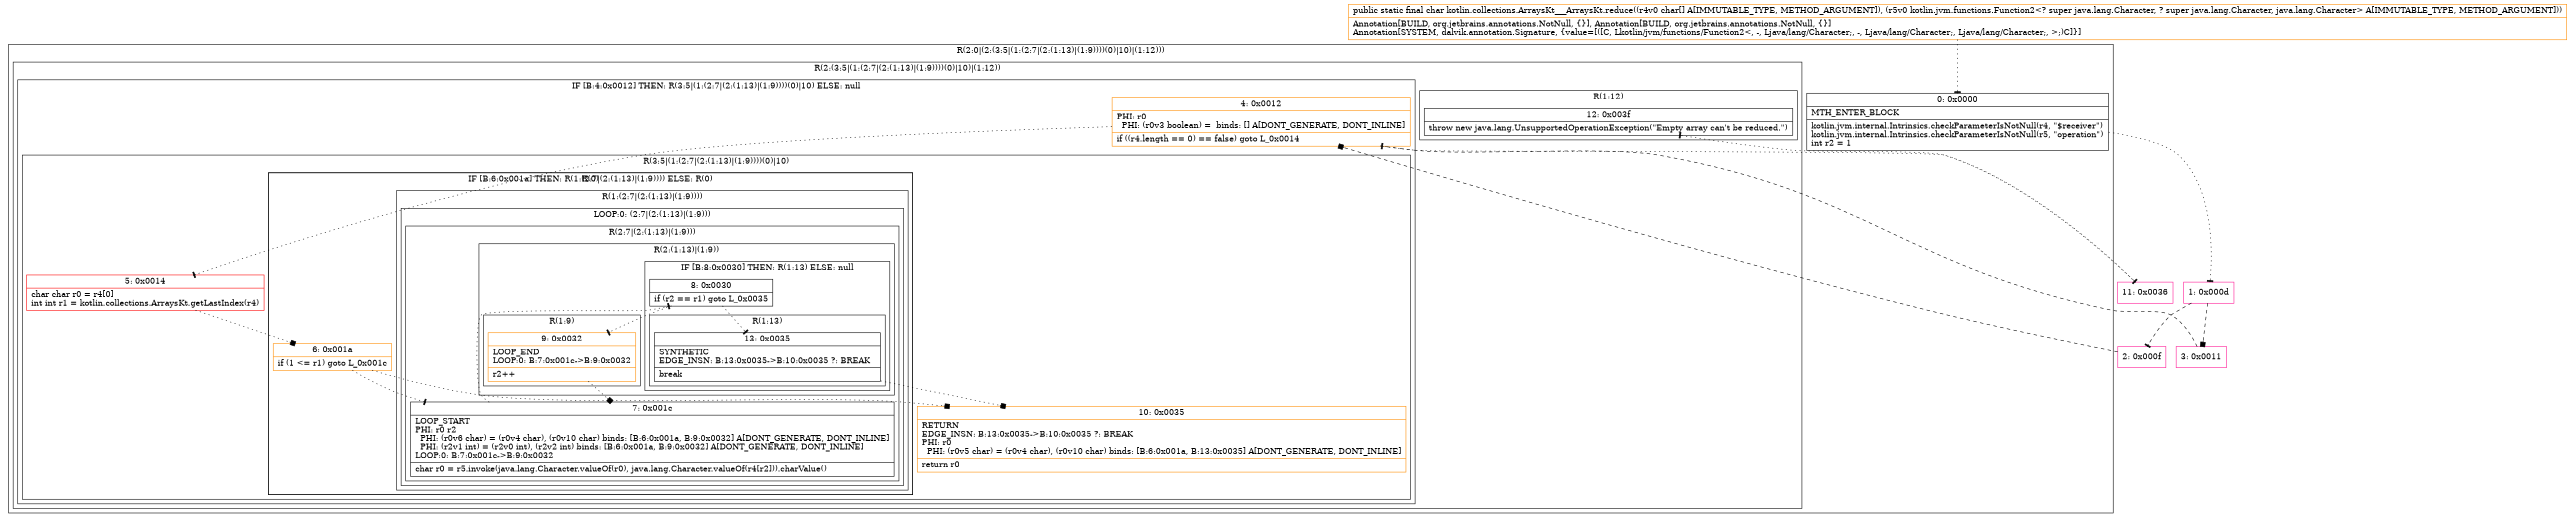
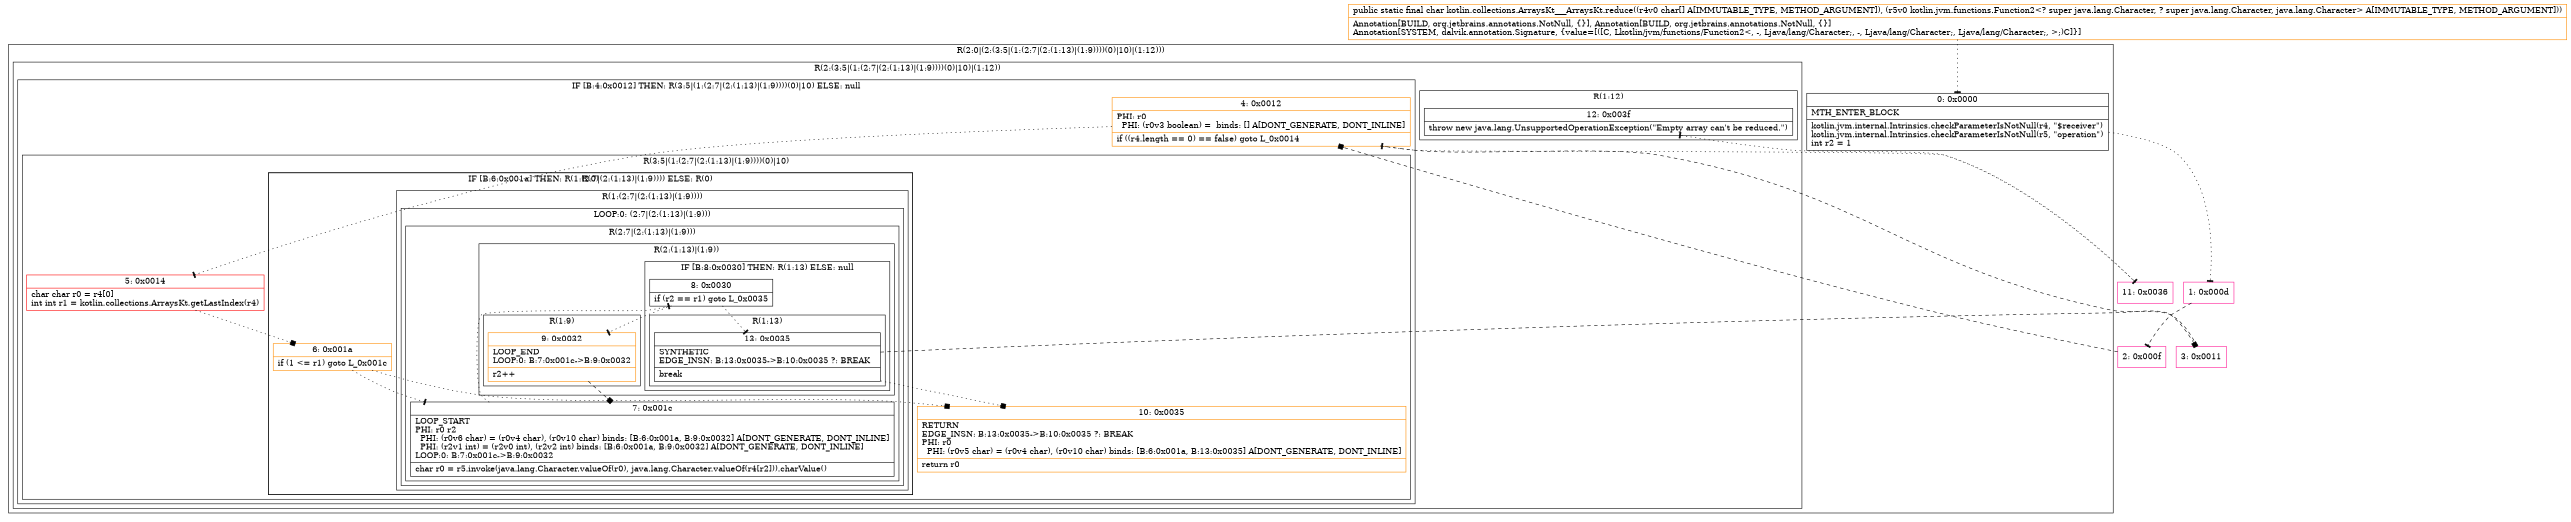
edge "1: 0x000d" -> "3: 0x0011": now "13: 0x0035" -> "3: 0x0011"
edge "9: 0x0032" -> "7: 0x001c": style dotted -> dashed
